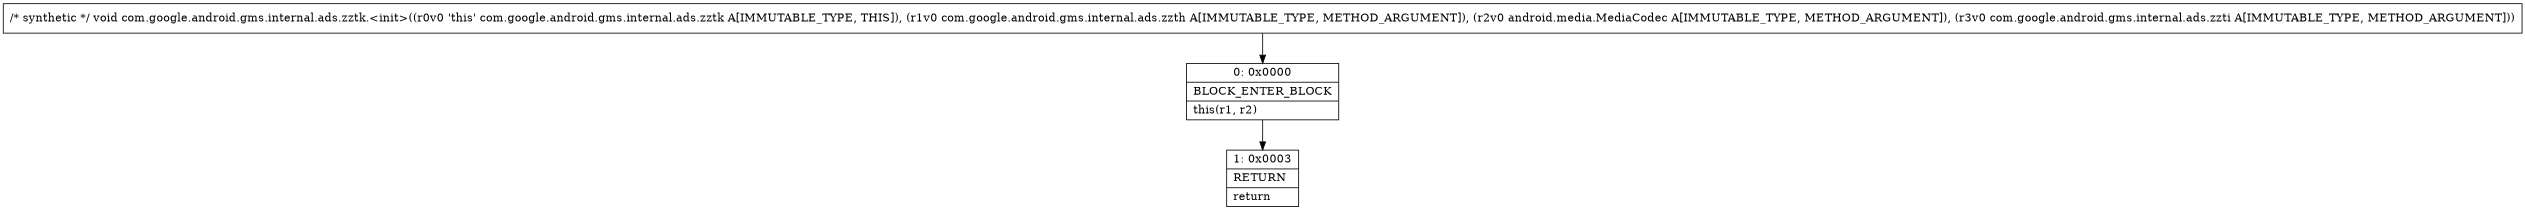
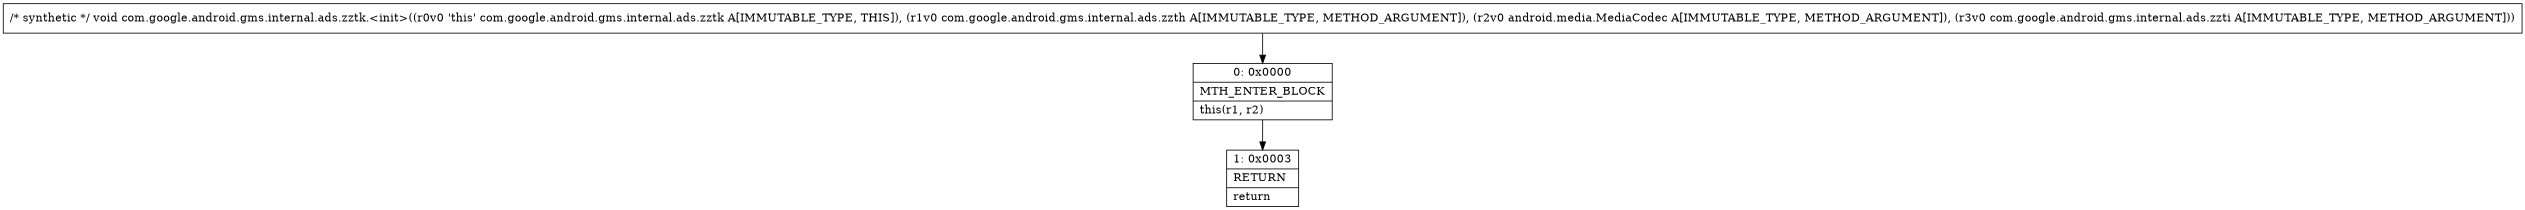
node "0: 0x0000": text "BLOCK_ENTER_BLOCK" -> "MTH_ENTER_BLOCK"
